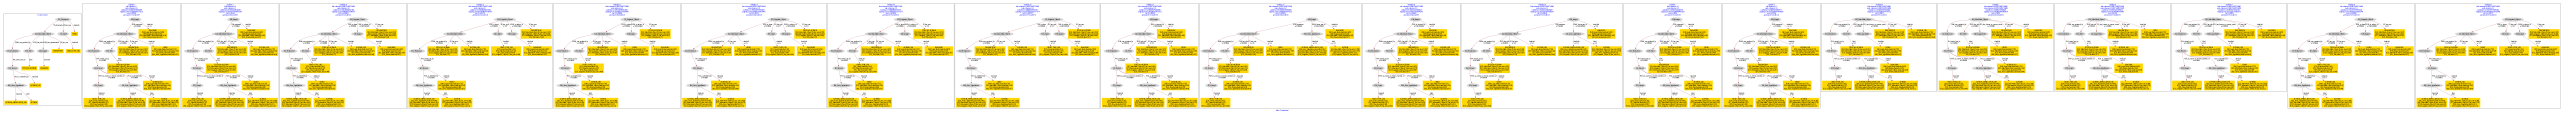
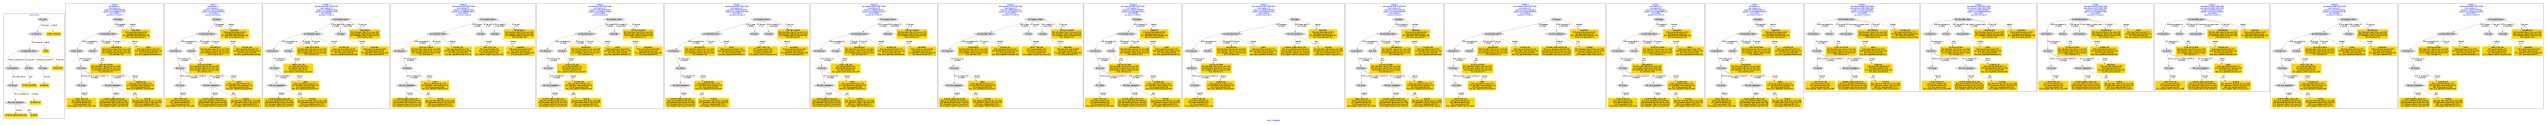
edge "E31_Document1" -> "E55_Type9": reversed
